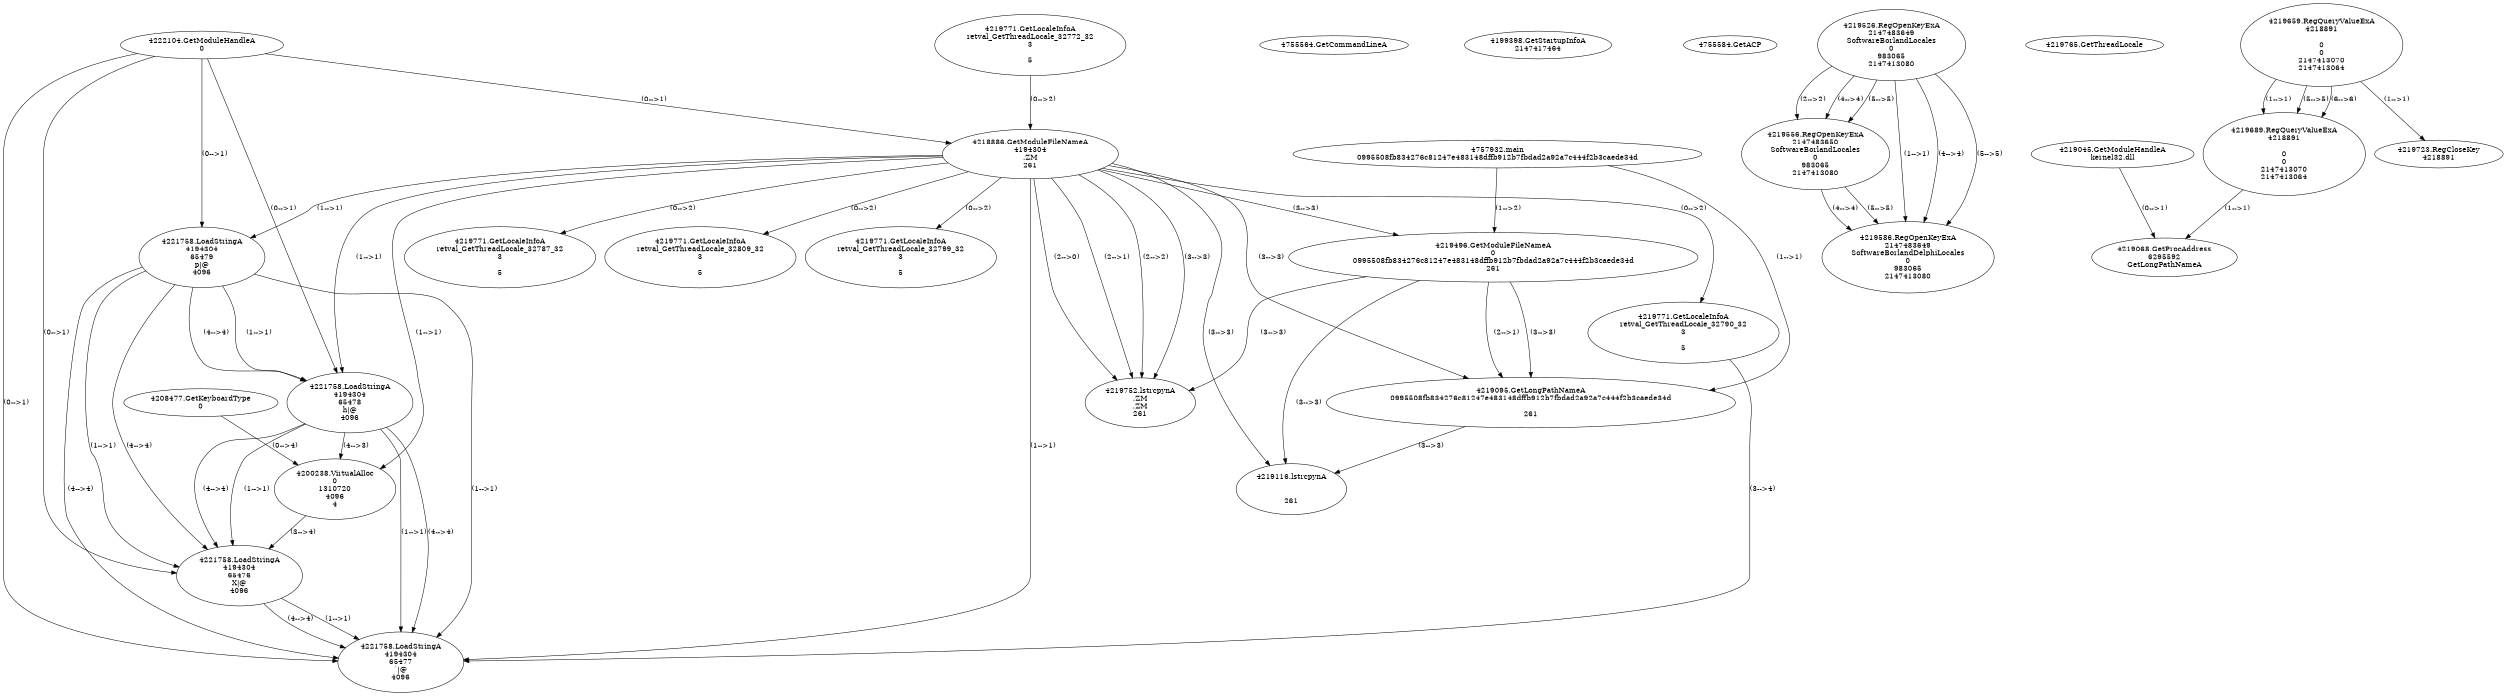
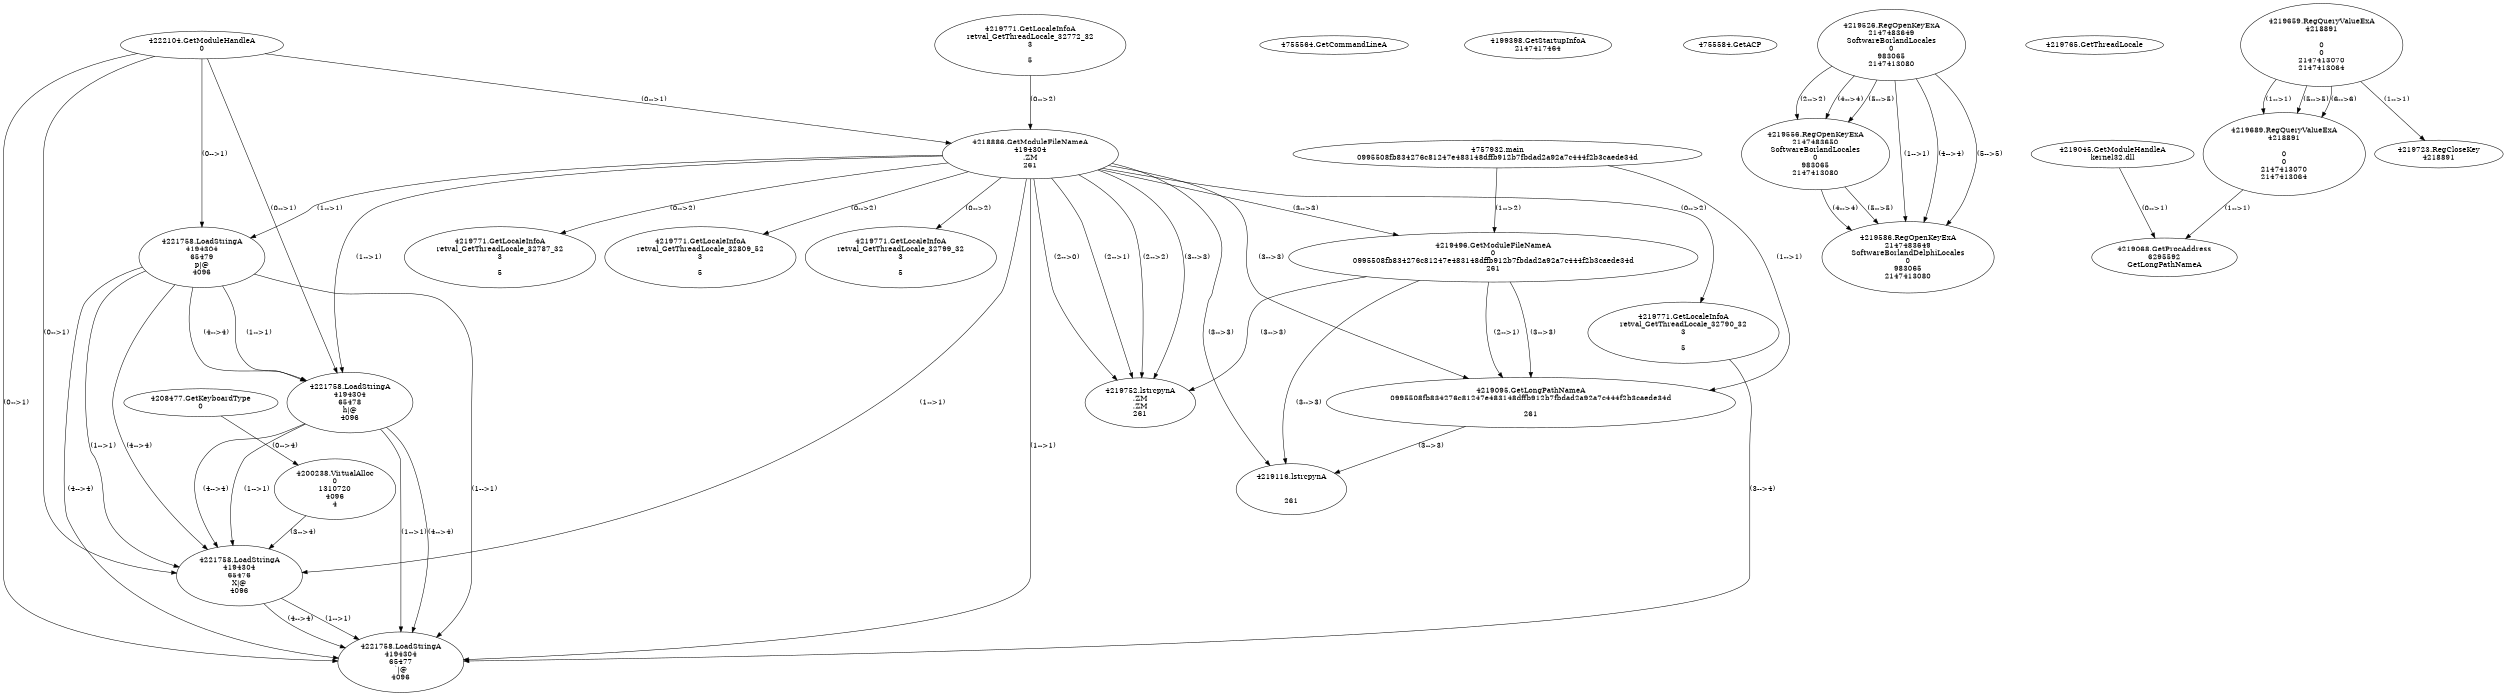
edge "4218886.GetModuleFileNameA 4194304 .ZM 261" -> "4200238.VirtualAlloc 0 1310720 4096 4": now "4218886.GetModuleFileNameA 4194304 .ZM 261" -> "4221758.LoadStringA 4194304 65476 X|@ 4096"
node "4219771.GetLocaleInfoA retval_GetThreadLocale_32809_32 3 5": label "4219771.GetLocaleInfoA retval_GetThreadLocale_32809_32 3 5" -> "4219771.GetLocaleInfoA retval_GetThreadLocale_32809_52 3 5"
edge "4221758.LoadStringA 4194304 65478 h|@ 4096" -> "4200238.VirtualAlloc 0 1310720 4096 4": removed, label "(4-->3)"
